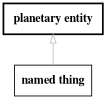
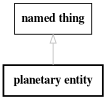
edge "named thing" -> "planetary entity": reversed
